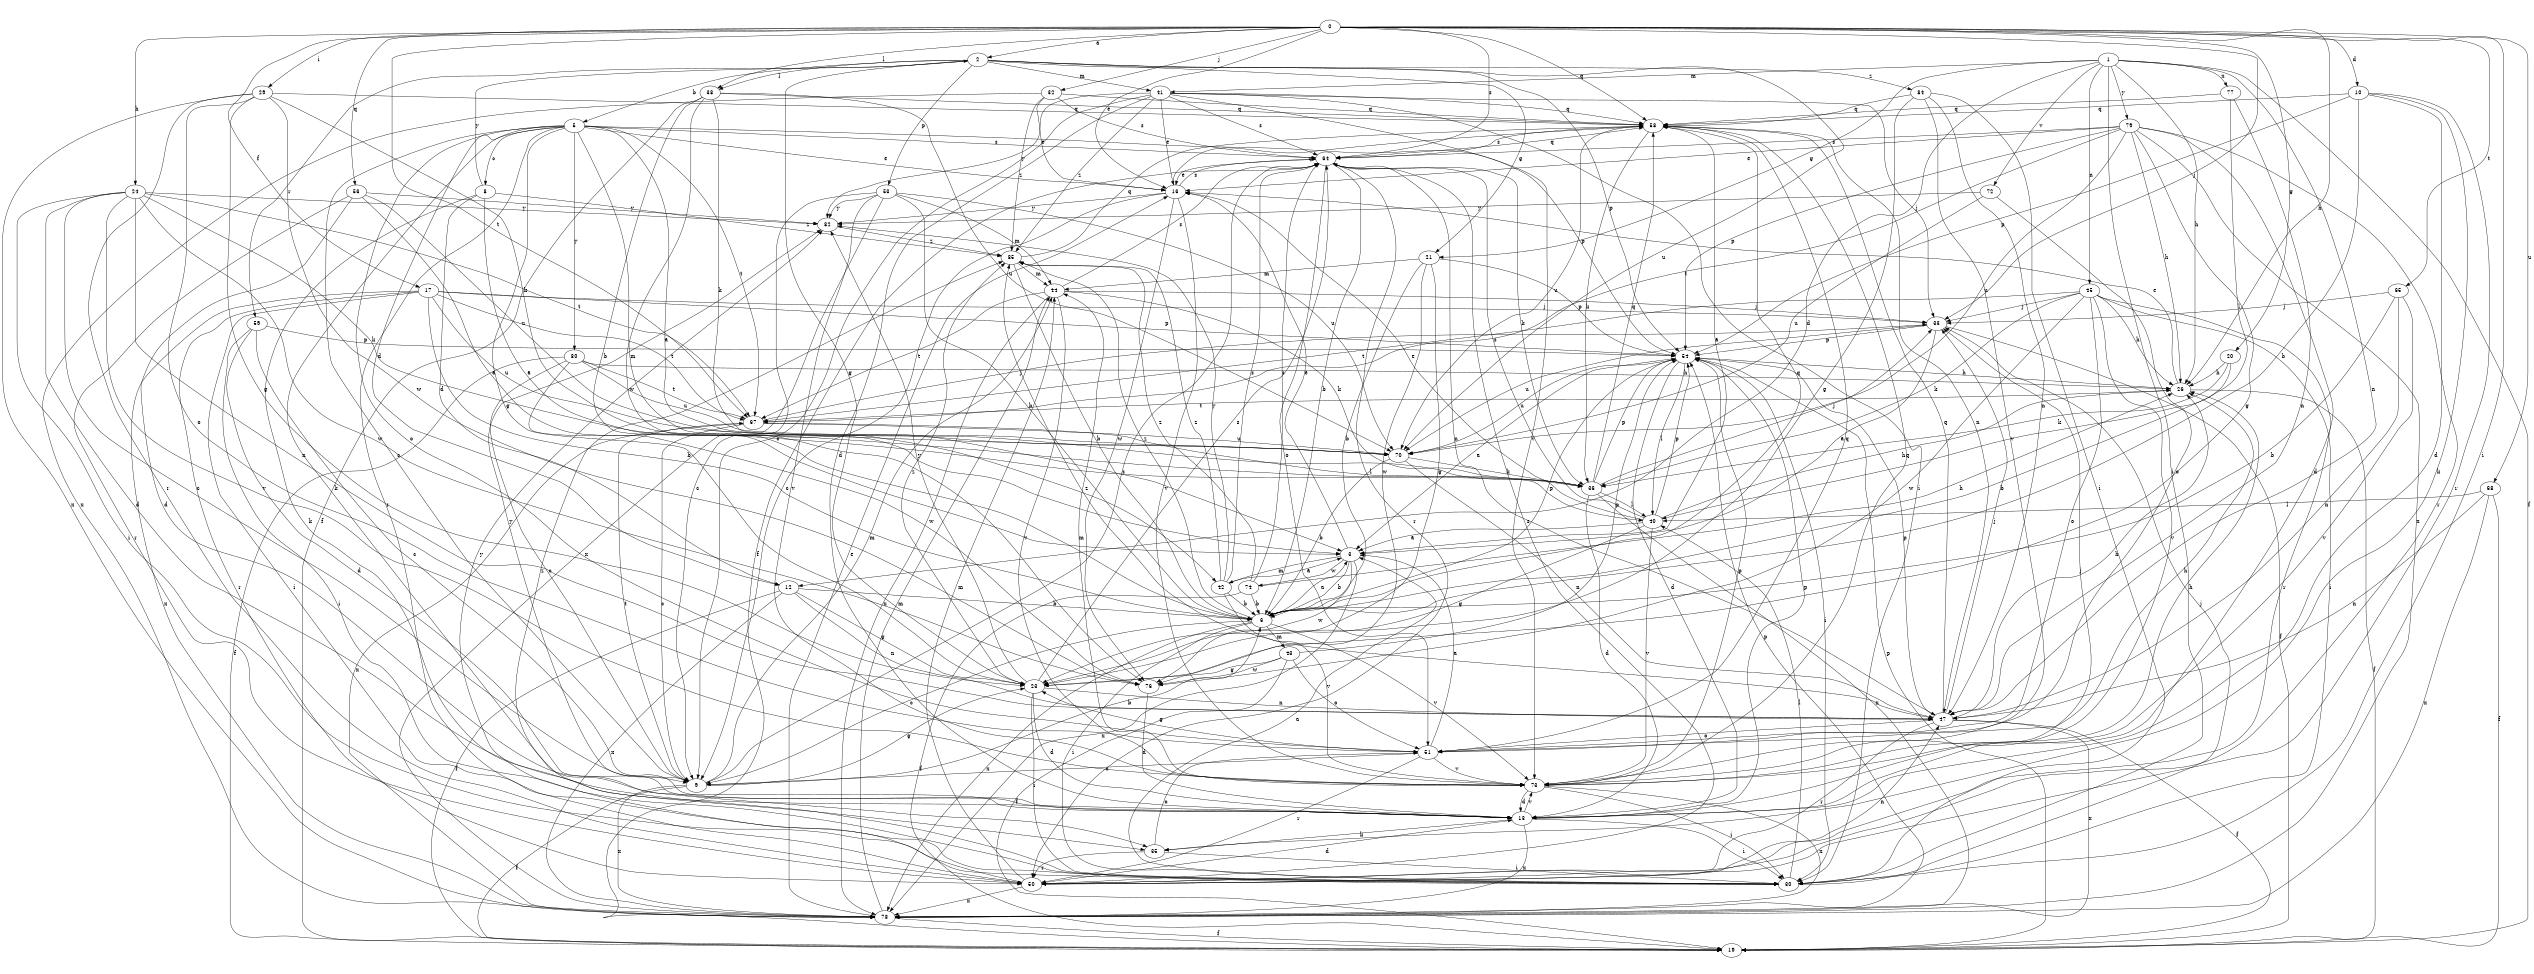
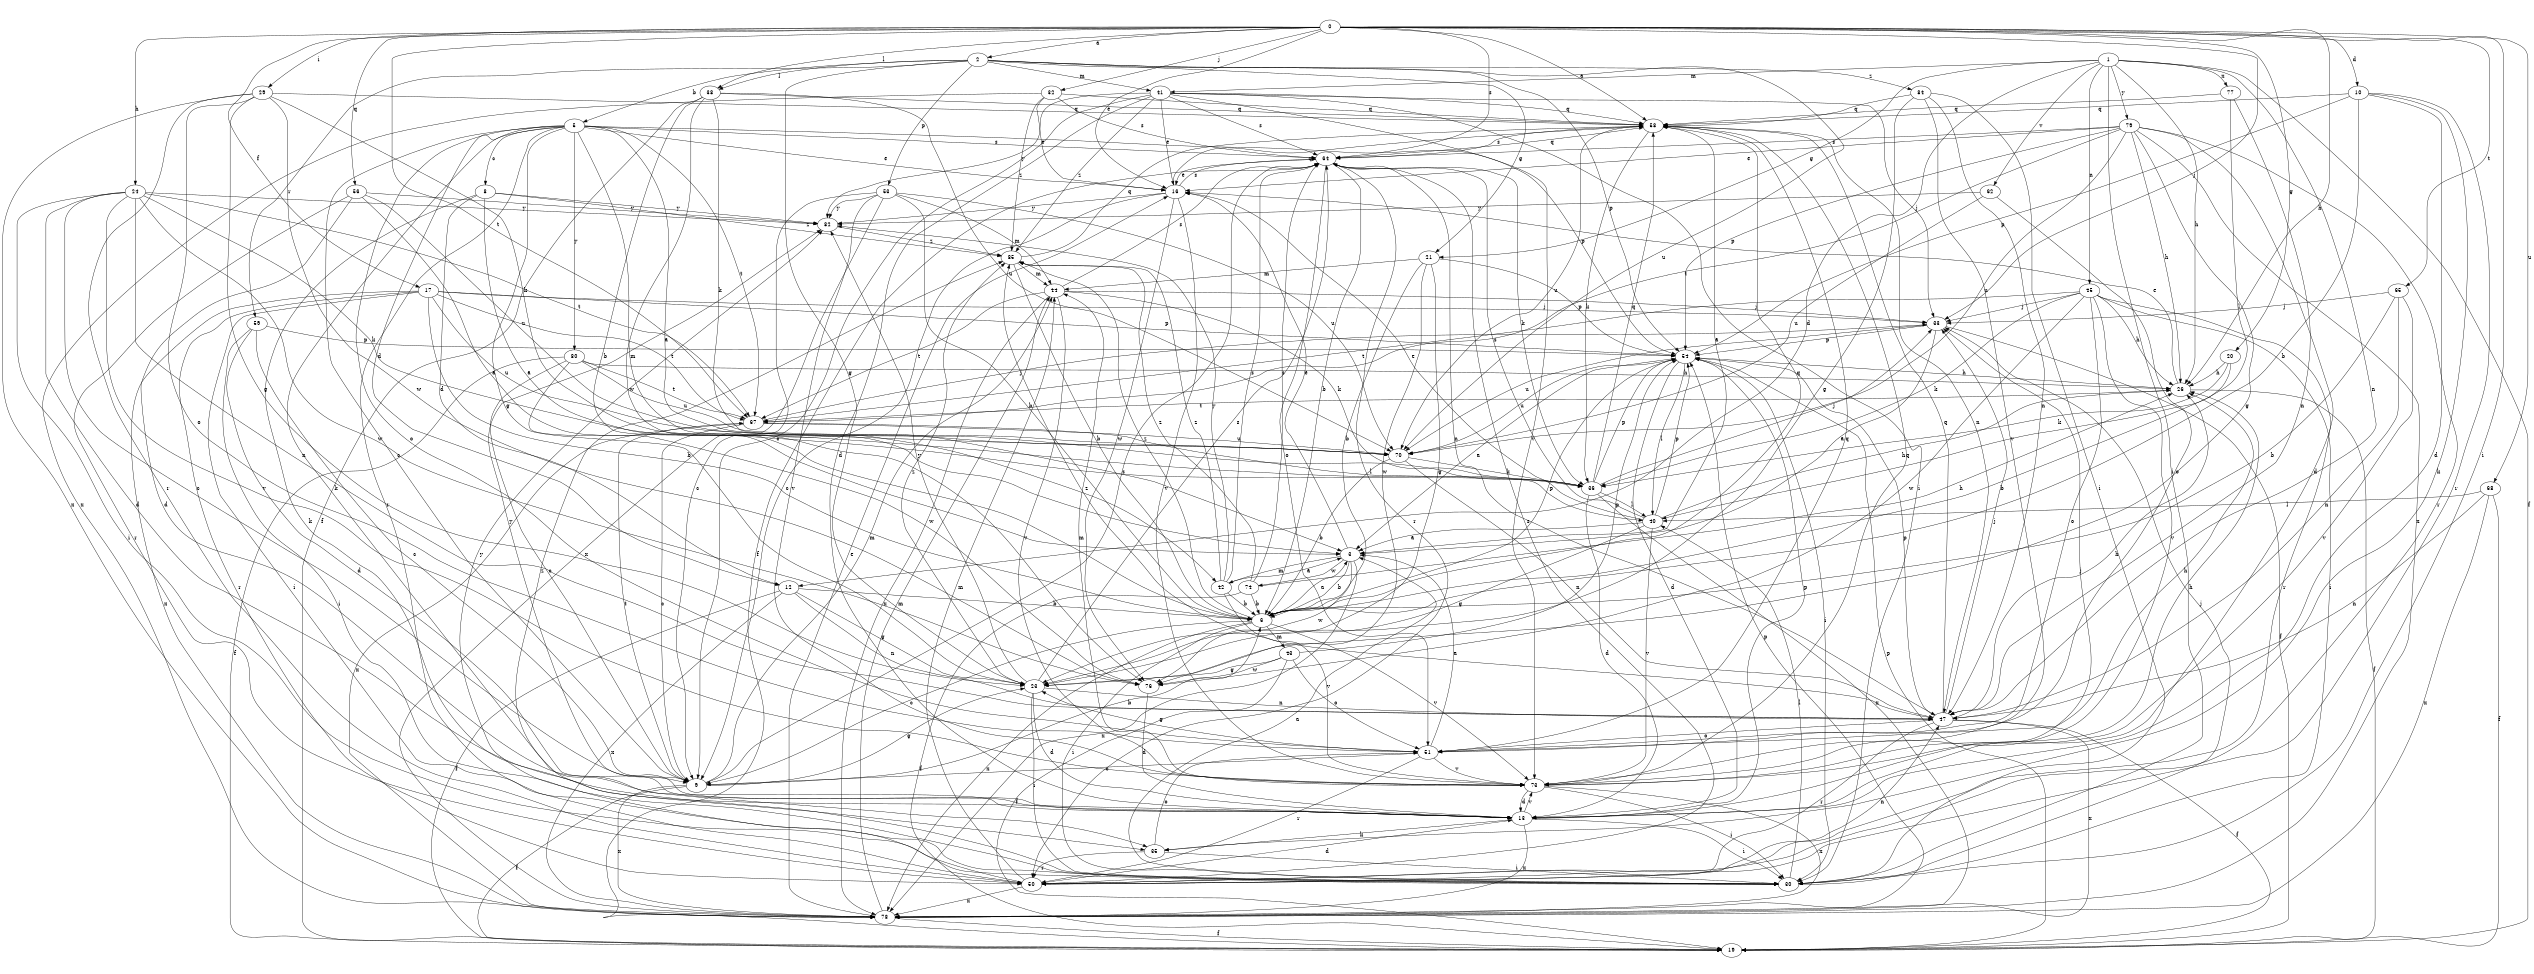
edge "8" -> "2": now "8" -> "82"
edge "0" -> "58": label "q" -> "a"
node "72": label "72" -> "62"
edge "73" -> "54": removed, label "p"
